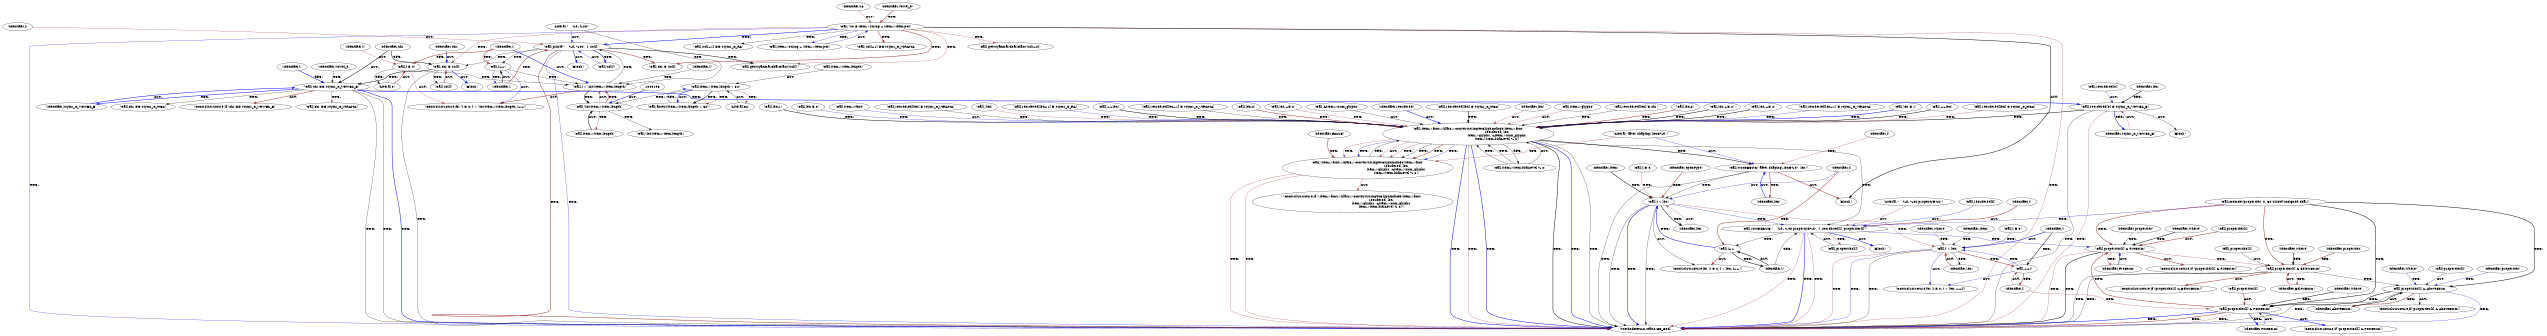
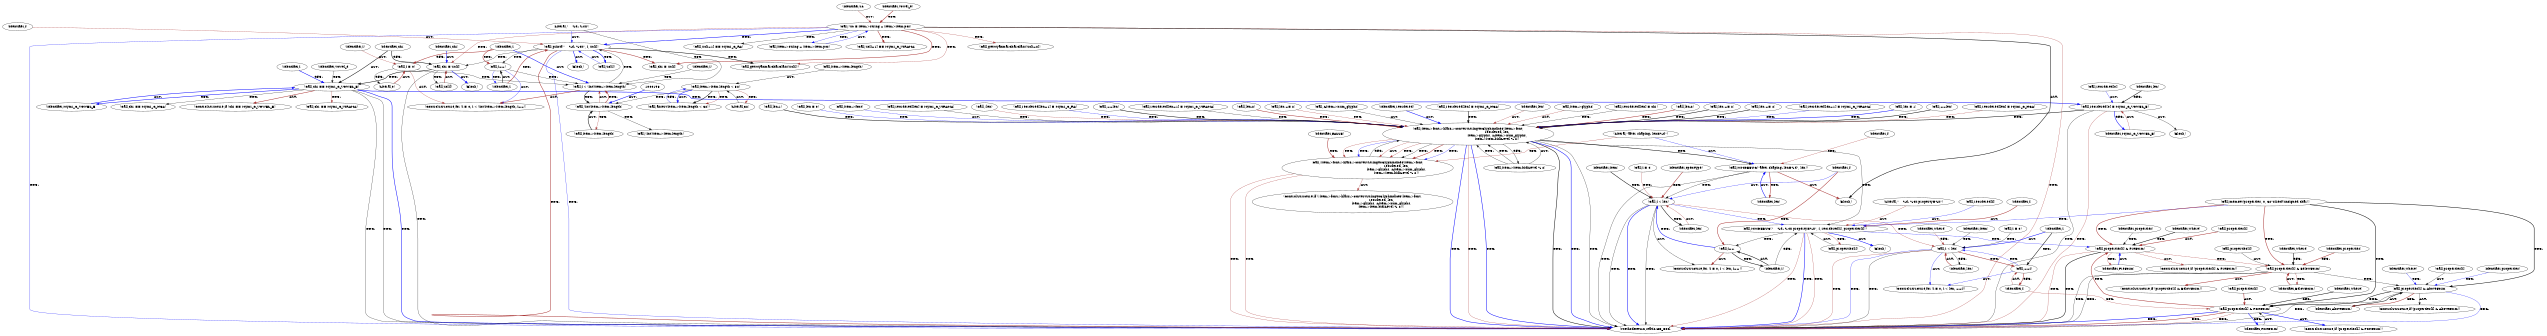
edge "(Call,properties[i] & PreForm)" -> "(ControlStructure,if (properties[i] & PreForm))": style bold -> solid
